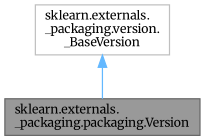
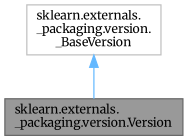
node "sklearn.externals. _packaging.packaging.Version": label "sklearn.externals. _packaging.packaging.Version" -> "sklearn.externals. _packaging.version.Version"
